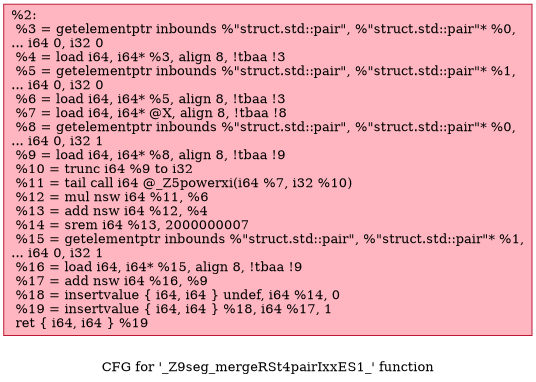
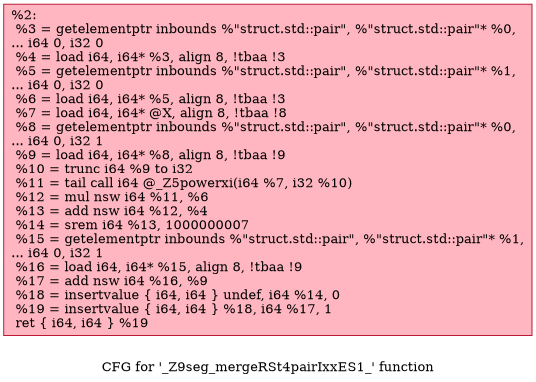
node "%2:": text "%14 = srem i64 %13, 2000000007" -> "%14 = srem i64 %13, 1000000007"
